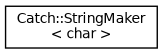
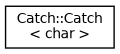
node "Catch::StringMaker < char >": label "Catch::StringMaker < char >" -> "Catch::Catch < char >"
